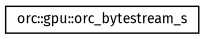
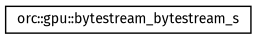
node "orc::gpu::orc_bytestream_s": label "orc::gpu::orc_bytestream_s" -> "orc::gpu::bytestream_bytestream_s"
